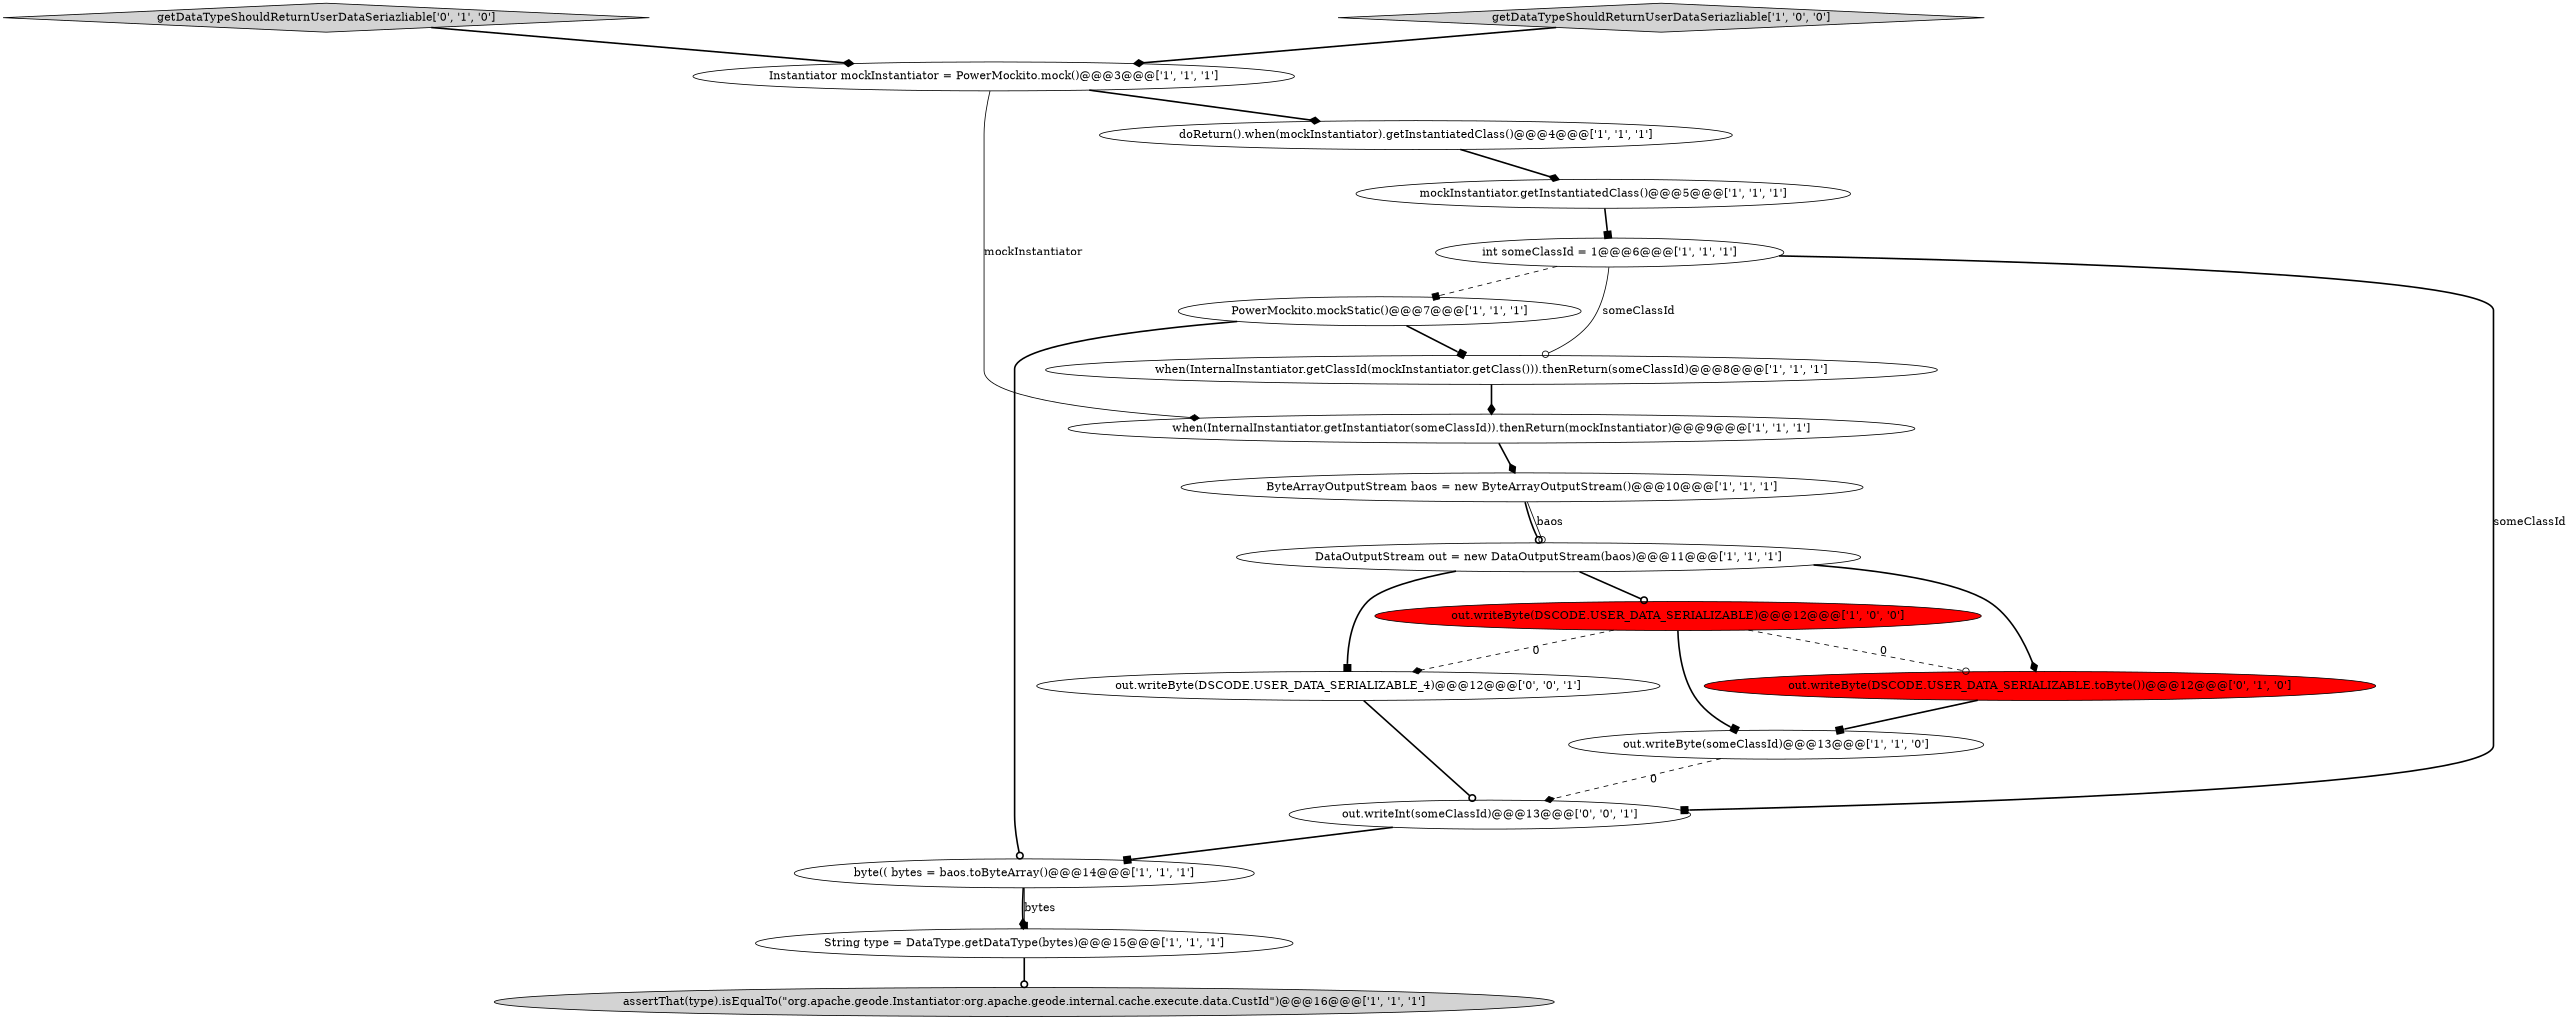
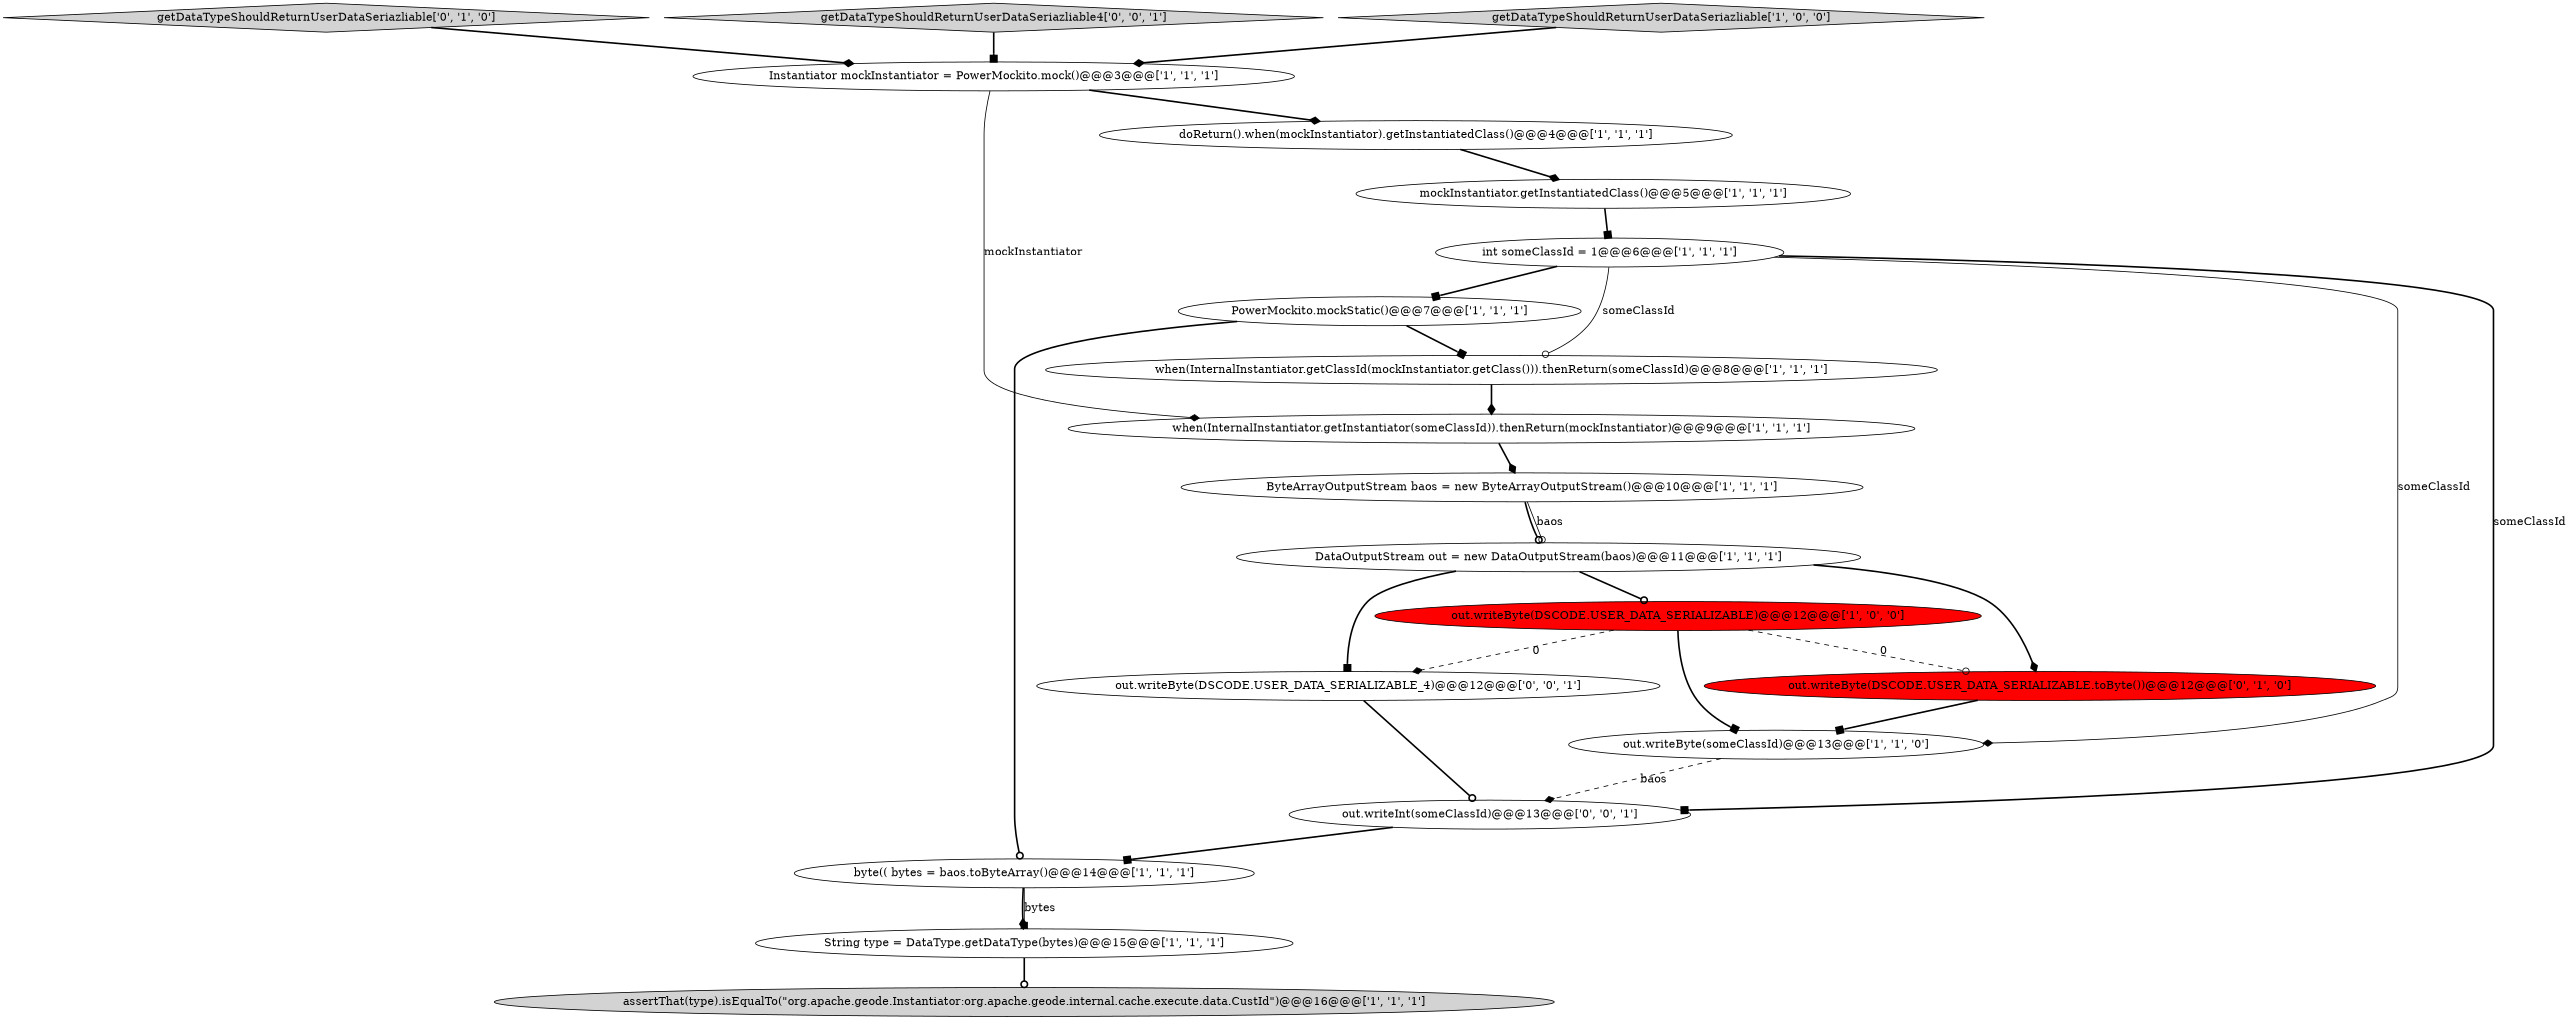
node "getDataTypeShouldReturnUserDataSeriazliable4['0', '0', '1']": added
edge "int someClassId = 1@@@6@@@['1', '1', '1']" -> "PowerMockito.mockStatic()@@@7@@@['1', '1', '1']": style dashed -> bold
edge "int someClassId = 1@@@6@@@['1', '1', '1']" -> "out.writeByte(someClassId)@@@13@@@['1', '1', '0']": added, label "someClassId"
edge "out.writeByte(someClassId)@@@13@@@['1', '1', '0']" -> "out.writeInt(someClassId)@@@13@@@['0', '0', '1']": label "0" -> "baos"
